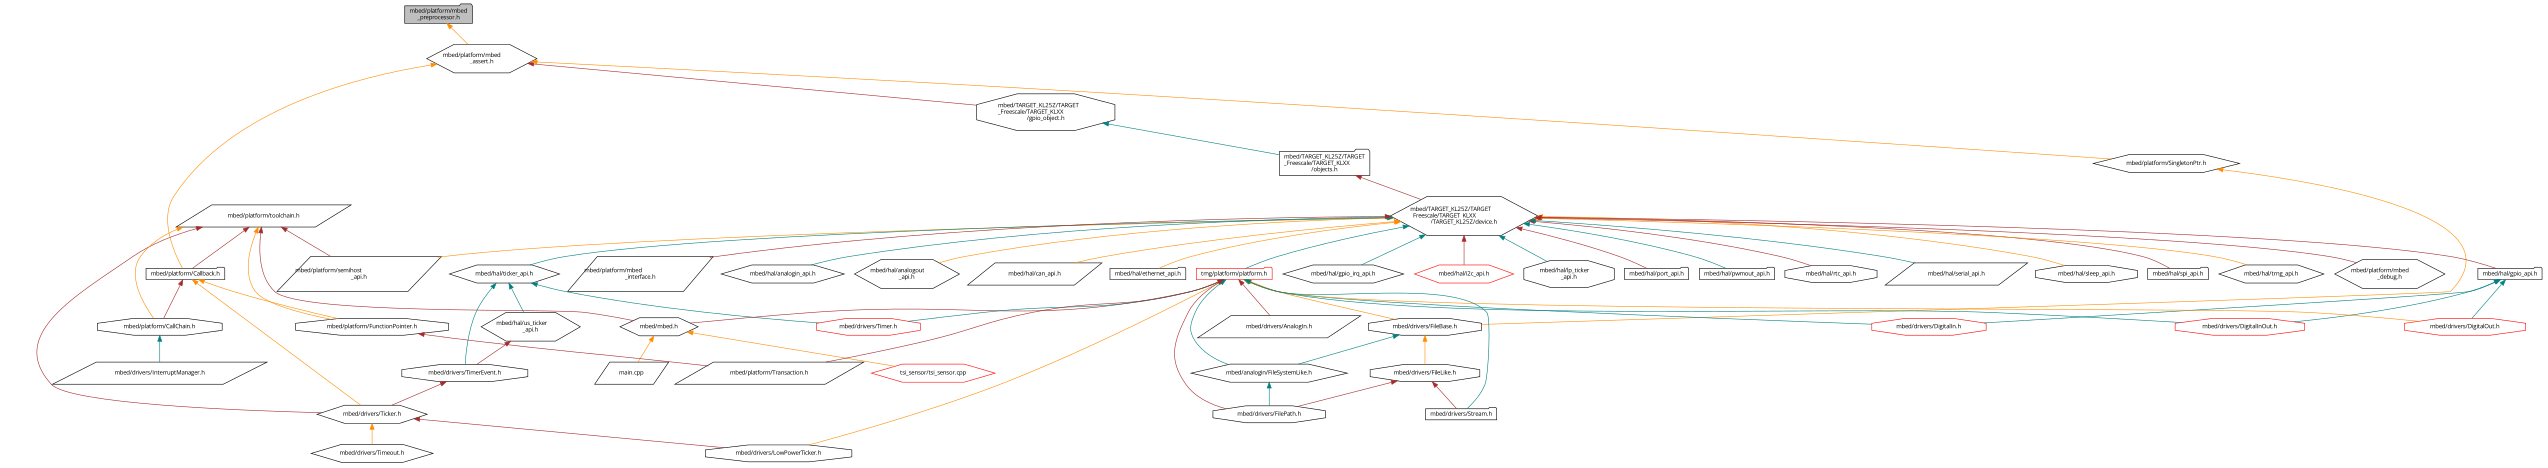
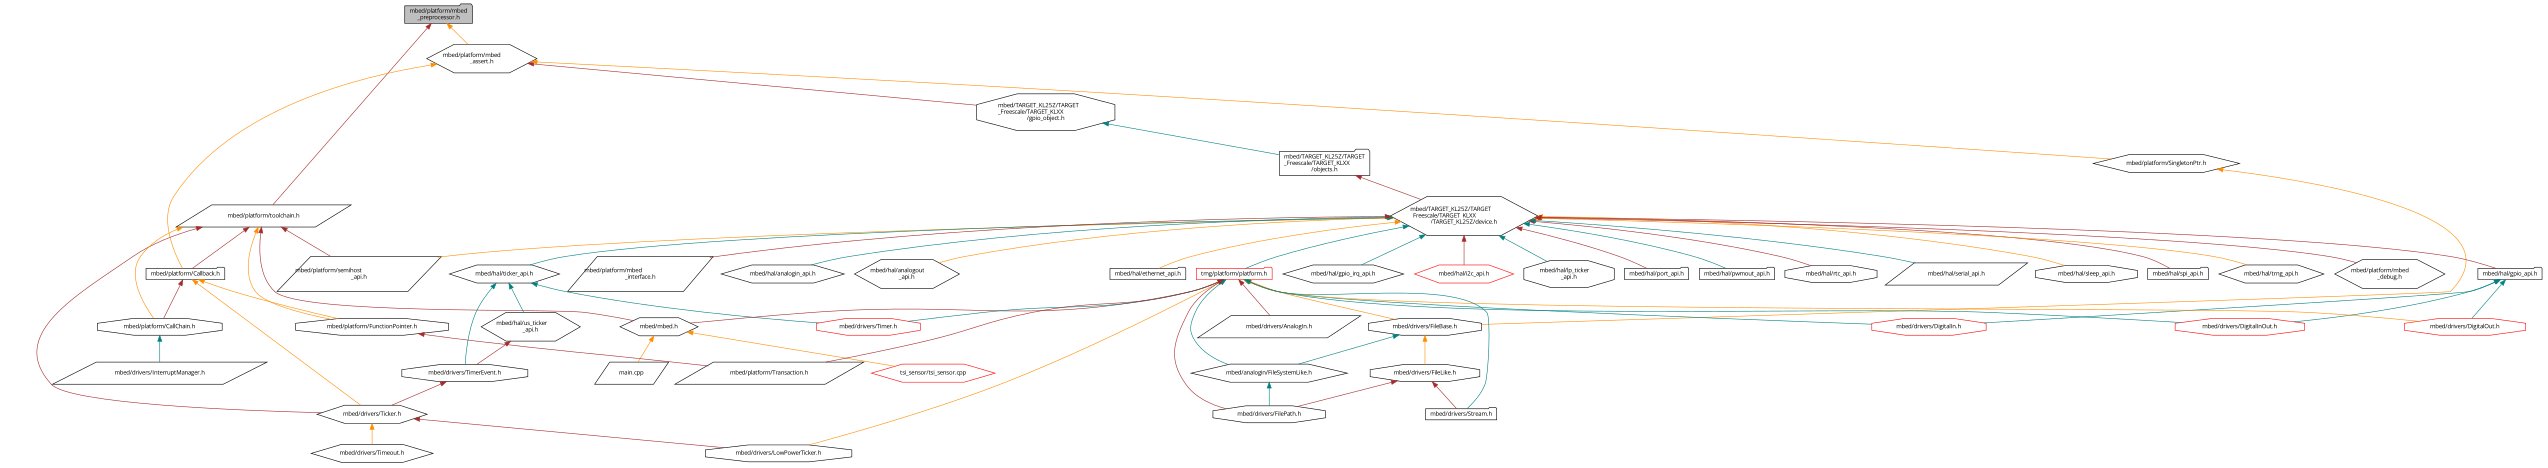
edge "mbed/platform/toolchain.h" -> "mbed/platform/mbed _preprocessor.h": added
node "mbed/hal/can_api.h": removed
